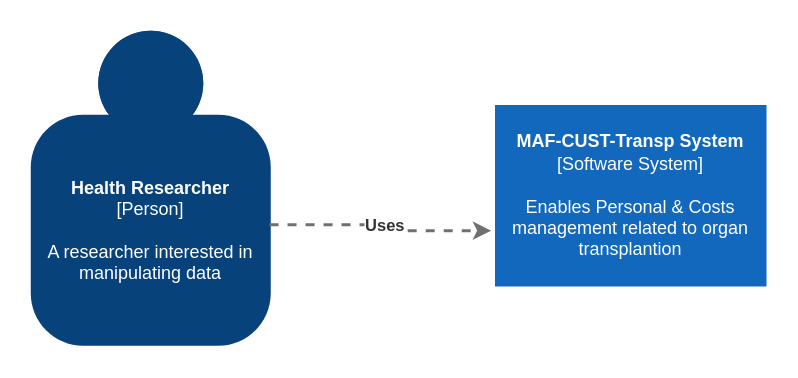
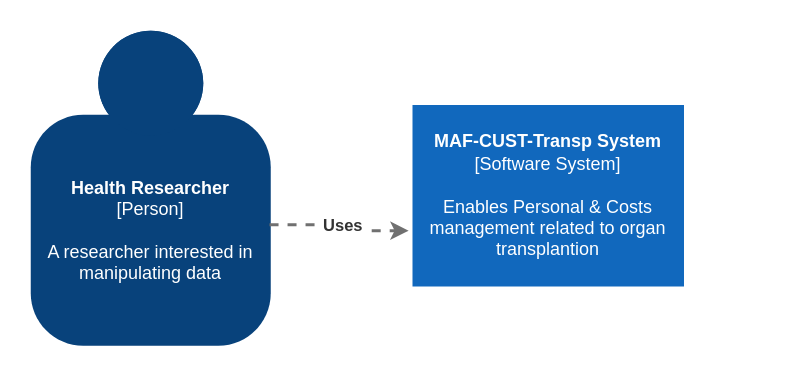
node "MAF-CUST-Transp System [Software System] Enables Personal & Costs management related to organ transplantion": moved (631, 196) -> (548, 196)
